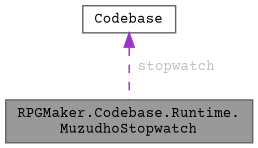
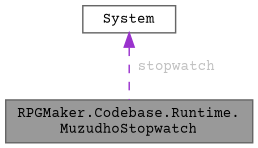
node "Codebase": label "Codebase" -> "System"
